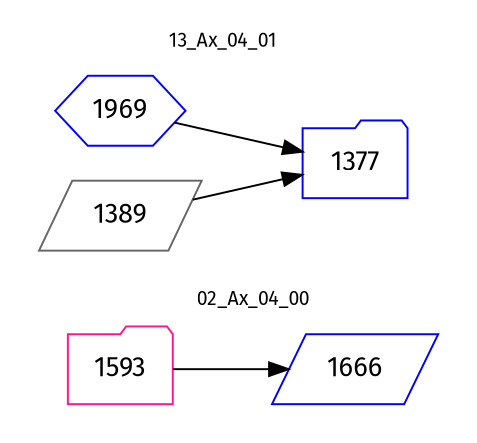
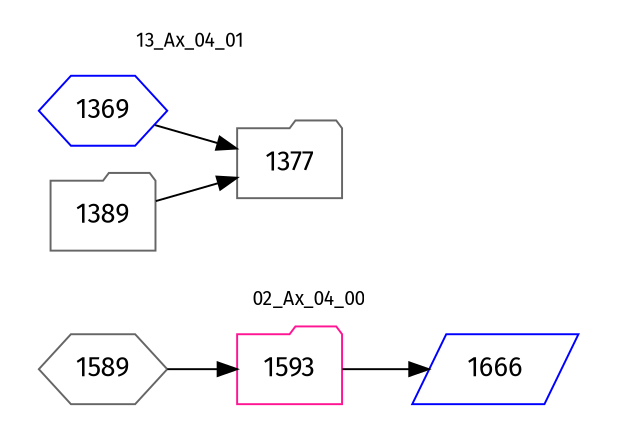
node "1969": label "1969" -> "1369"
node "1377": color blue -> gray40
node "1389": shape parallelogram -> folder
node "1589": added
